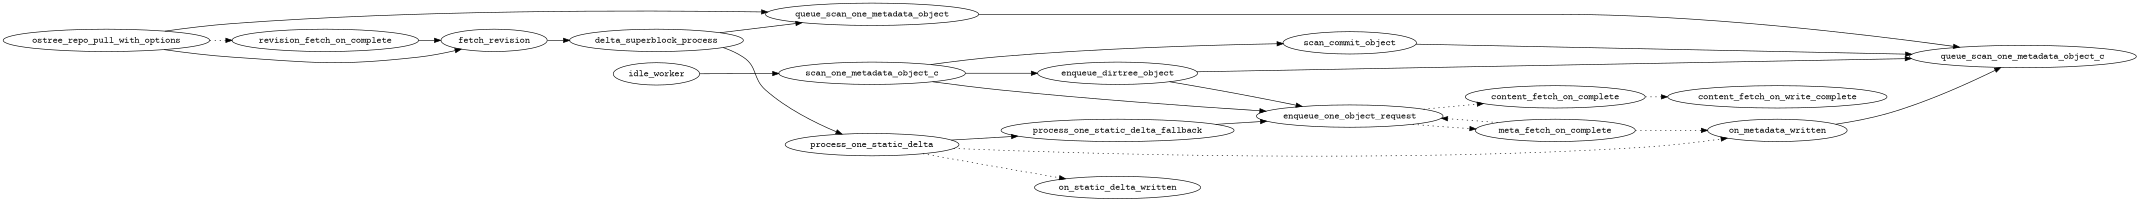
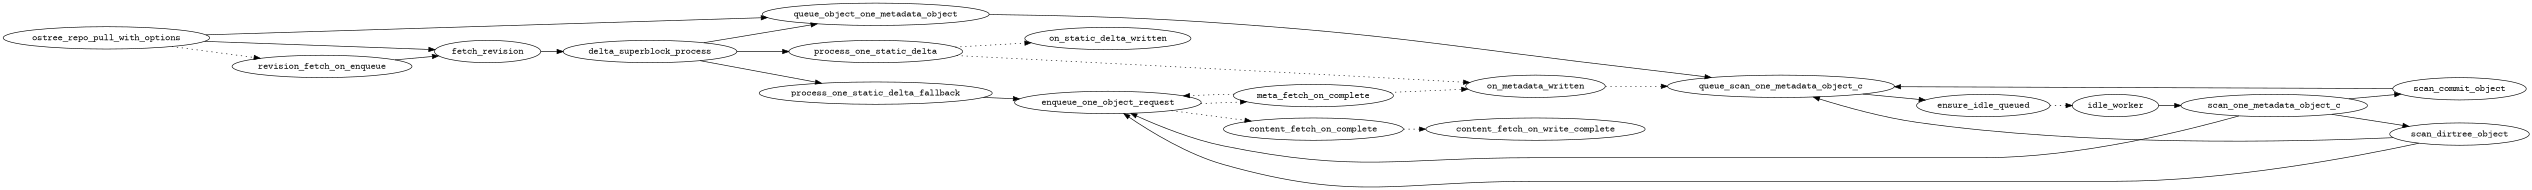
node "queue_scan_one_metadata_object": label "queue_scan_one_metadata_object" -> "queue_object_one_metadata_object"
node "revision_fetch_on_complete": label "revision_fetch_on_complete" -> "revision_fetch_on_enqueue"
node "enqueue_dirtree_object": label "enqueue_dirtree_object" -> "scan_dirtree_object"
edge "on_metadata_written" -> "queue_scan_one_metadata_object_c": style solid -> dotted
node "ensure_idle_queued": added
edge "process_one_static_delta" -> "process_one_static_delta_fallback": now "delta_superblock_process" -> "process_one_static_delta_fallback"
